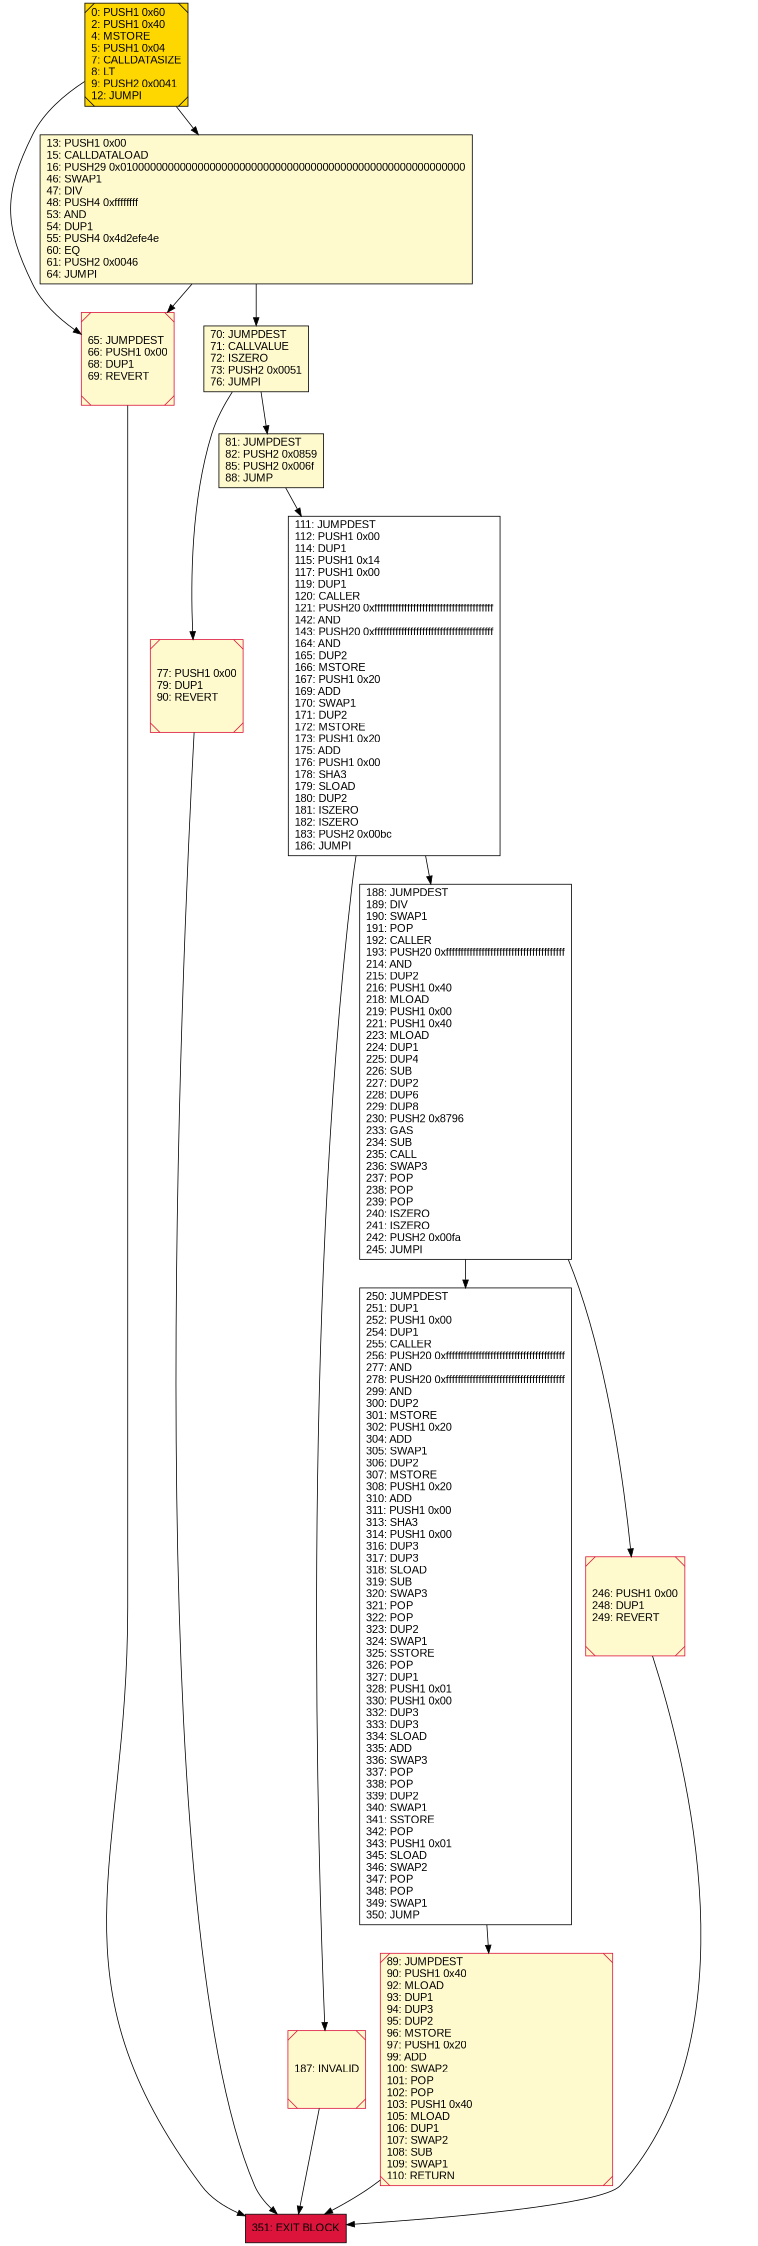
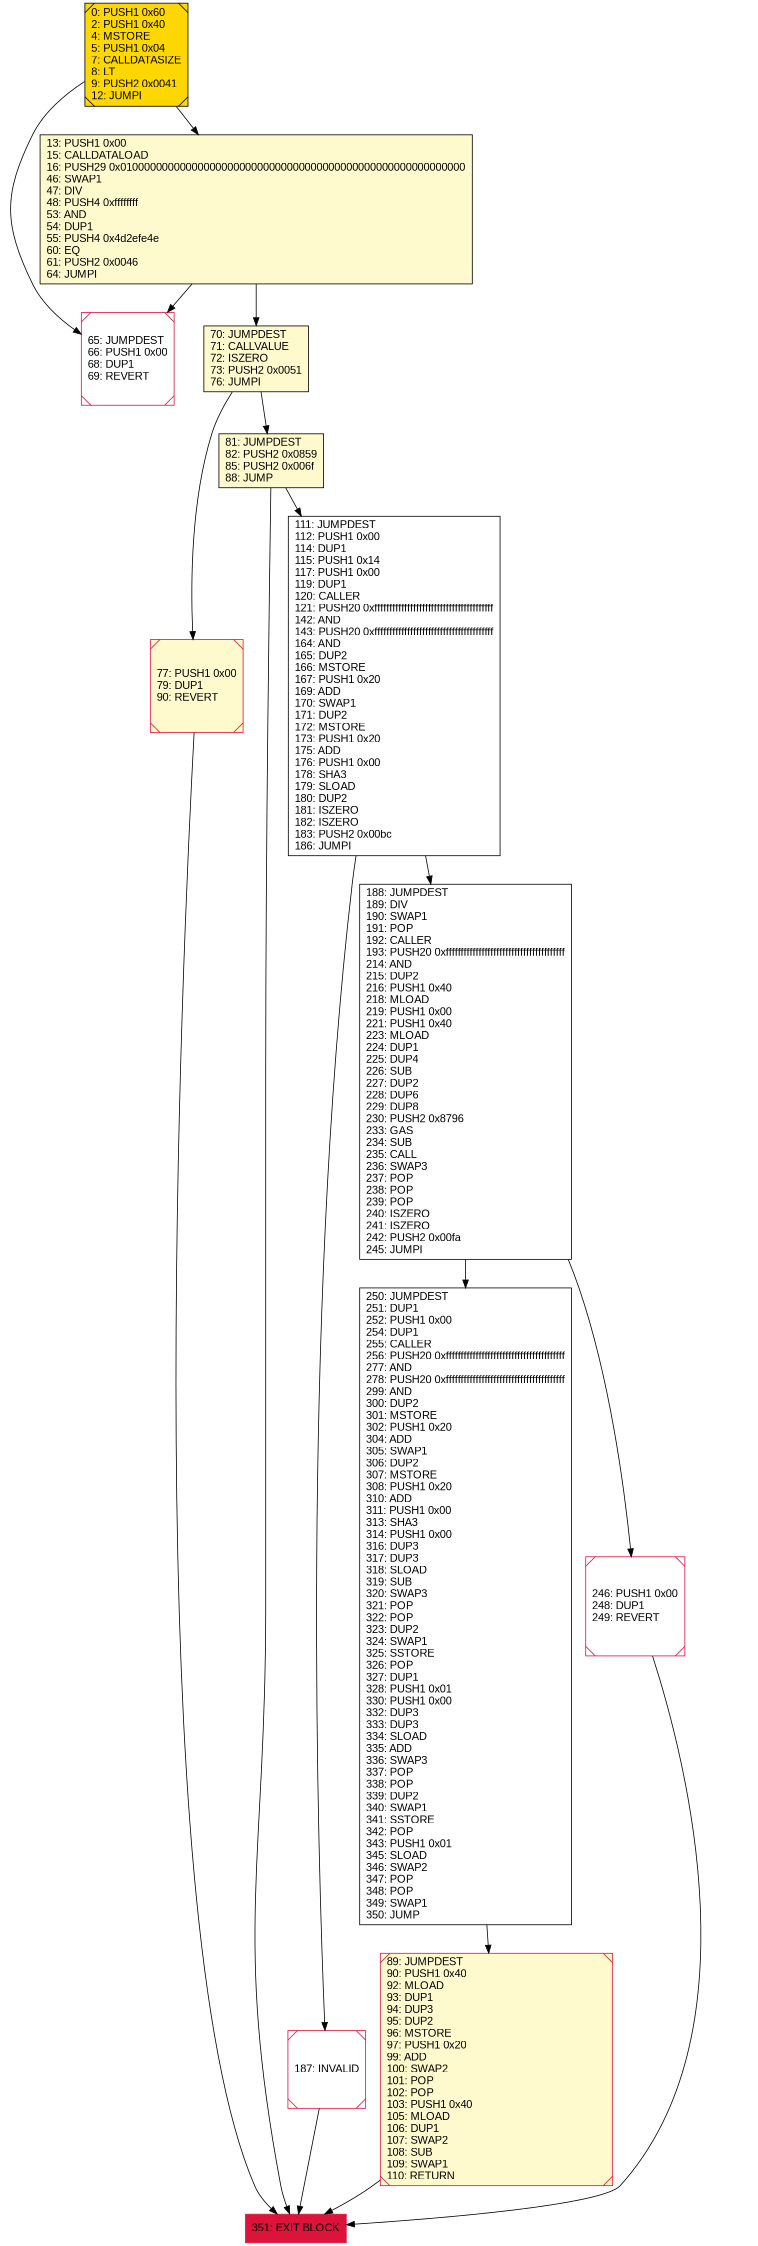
node "65: JUMPDEST 66: PUSH1 0x00 68: DUP1 69: REVERT": fillcolor lemonchiffon -> white
edge "65: JUMPDEST 66: PUSH1 0x00 68: DUP1 69: REVERT" -> "351: EXIT BLOCK": now "81: JUMPDEST 82: PUSH2 0x0859 85: PUSH2 0x006f 88: JUMP" -> "351: EXIT BLOCK"
node "246: PUSH1 0x00 248: DUP1 249: REVERT": fillcolor lemonchiffon -> white
node "187: INVALID": fillcolor lemonchiffon -> white
node "351: EXIT BLOCK": color black -> crimson
